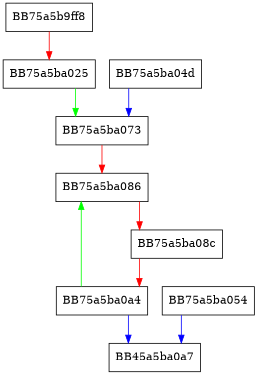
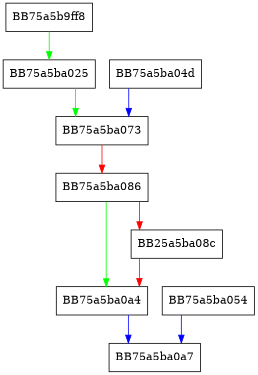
edge "BB75a5b9ff8" -> "BB75a5ba025": color red -> green
node "BB75a5ba08c": label "BB75a5ba08c" -> "BB25a5ba08c"
edge "BB75a5ba0a4" -> "BB75a5ba086": reversed
node "BB45a5ba0a7": label "BB45a5ba0a7" -> "BB75a5ba0a7"
